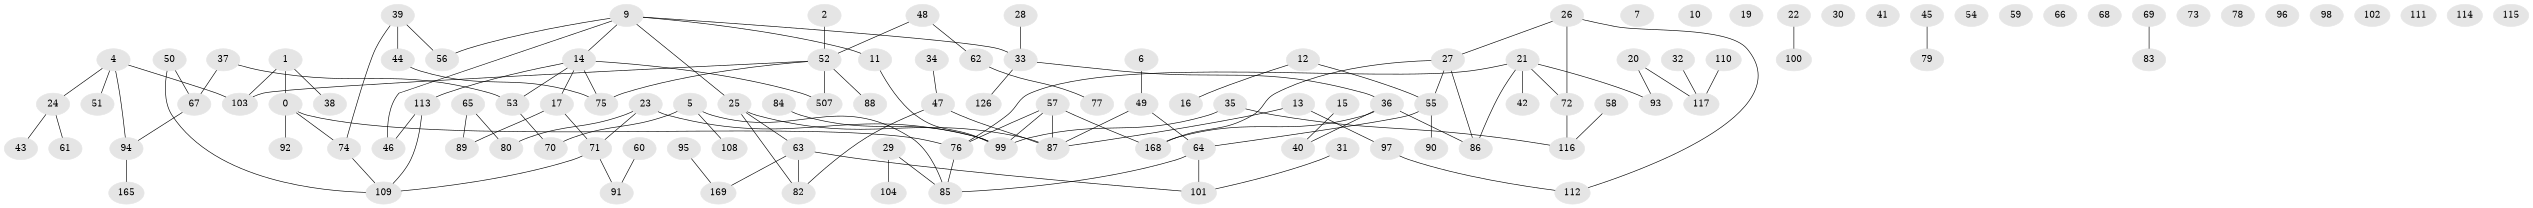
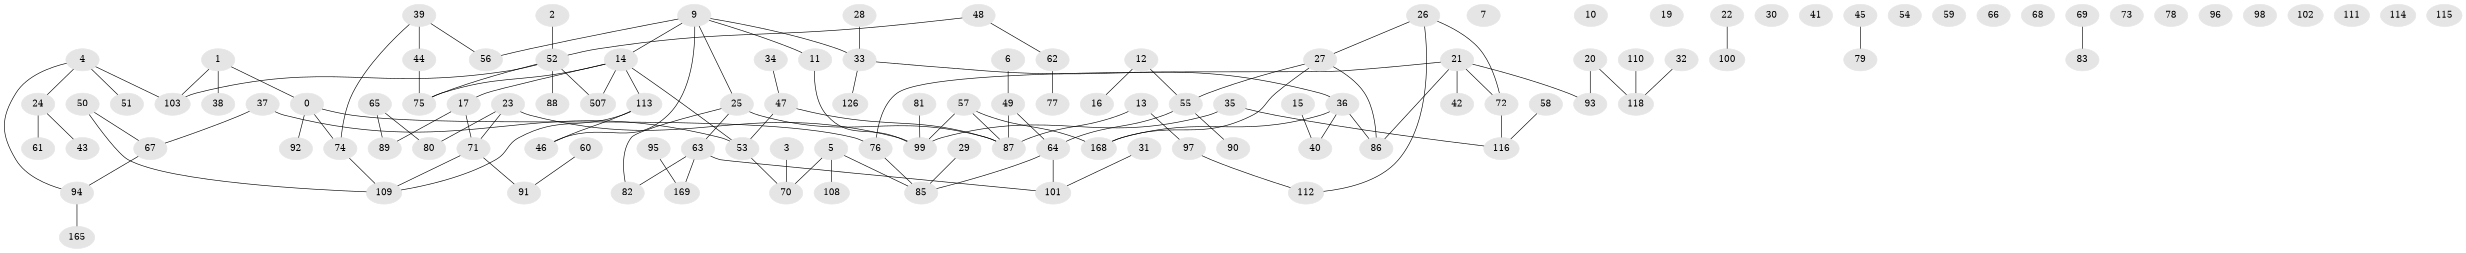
node "84": label "84" -> "81"
node "117": label "117" -> "118"
edge "57" -- "76": removed
edge "47" -- "82": now "47" -- "53"
node "3": added
node "104": removed
